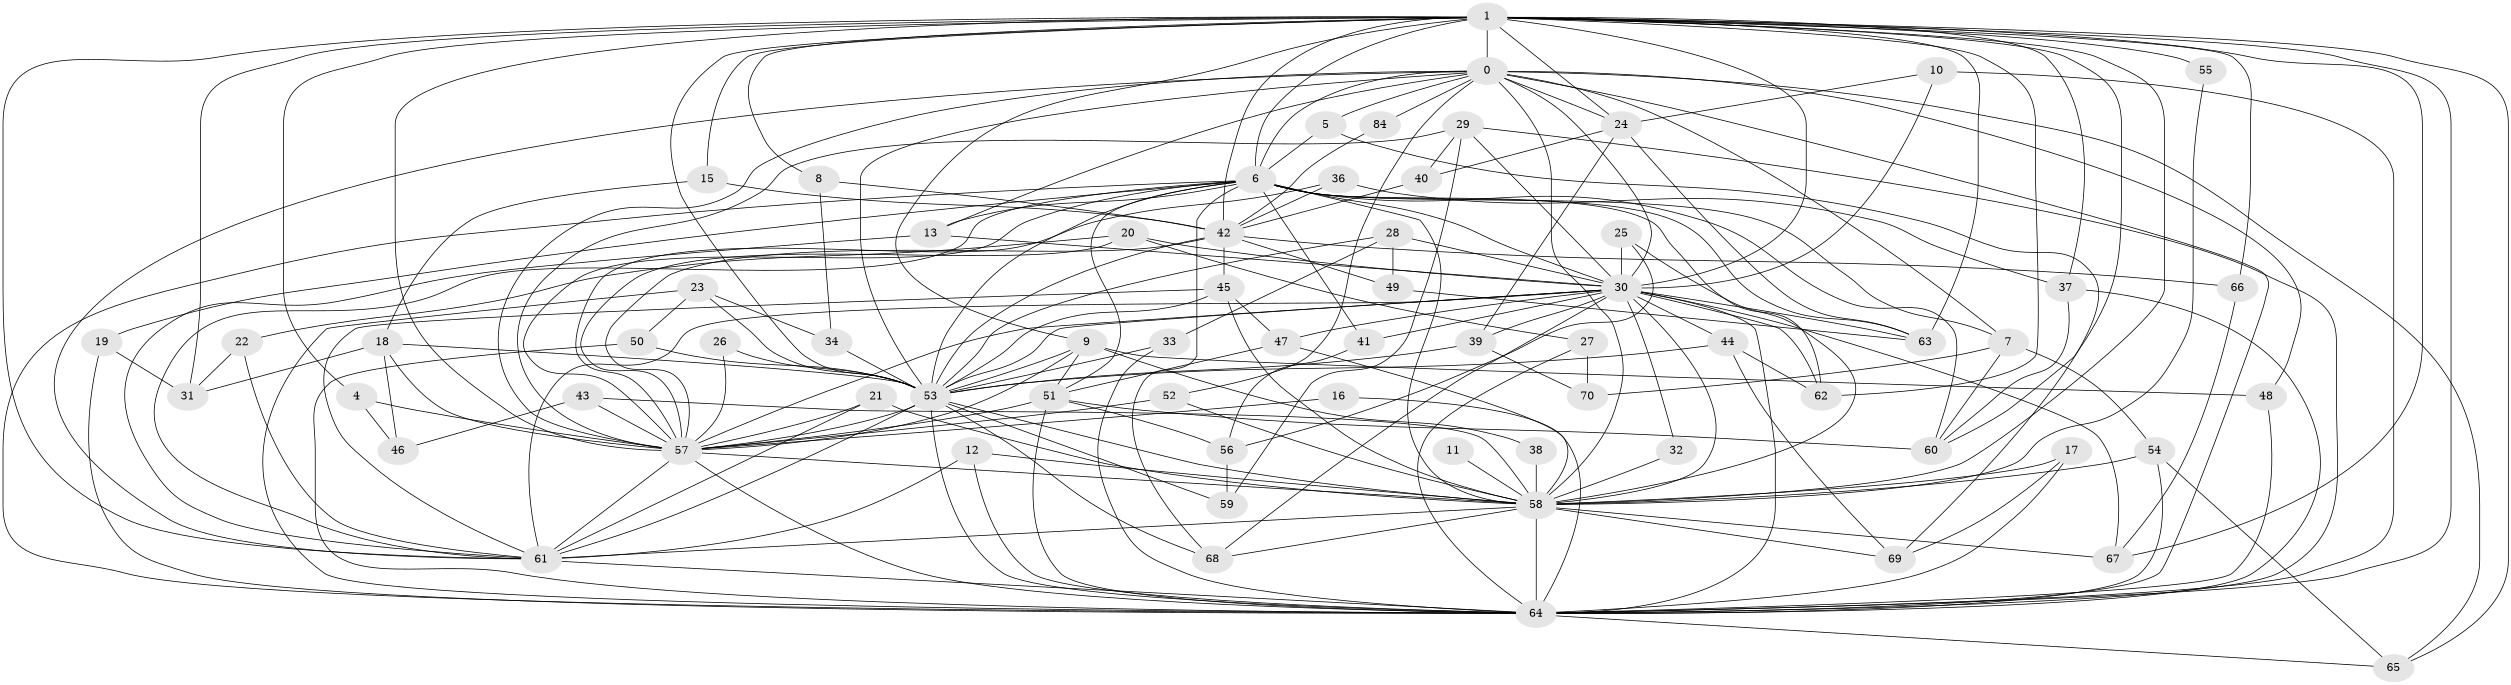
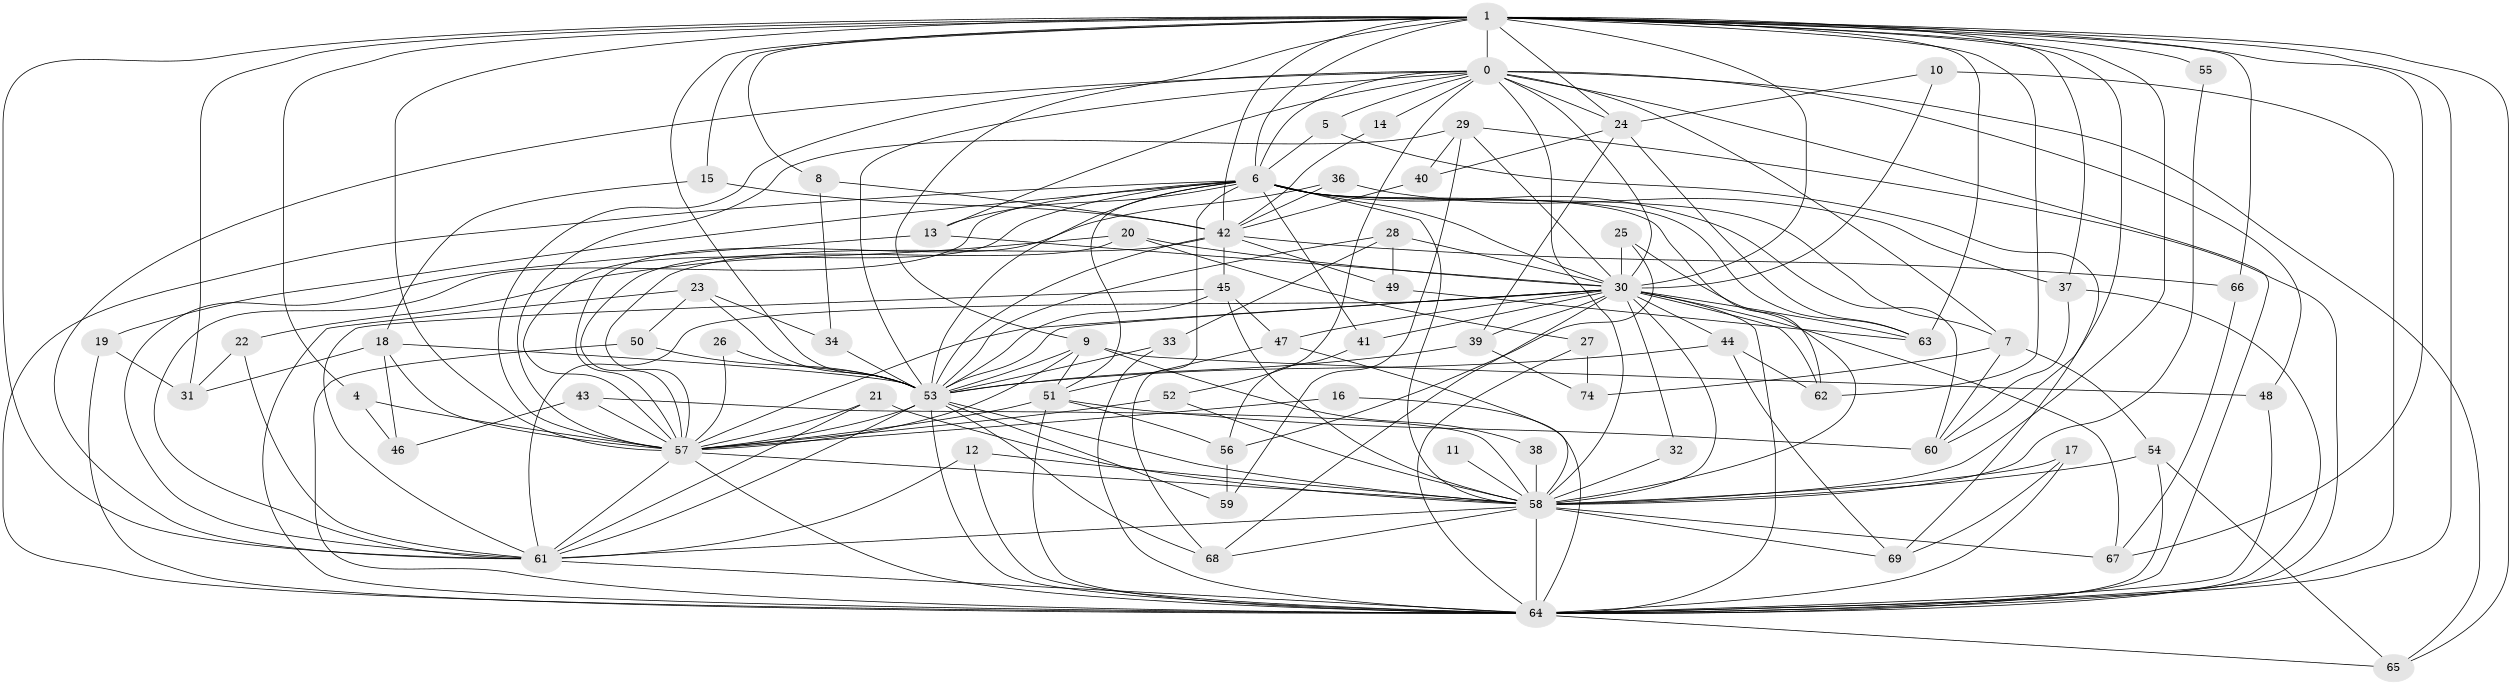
node "84": label "84" -> "14"
node "70": label "70" -> "74"
